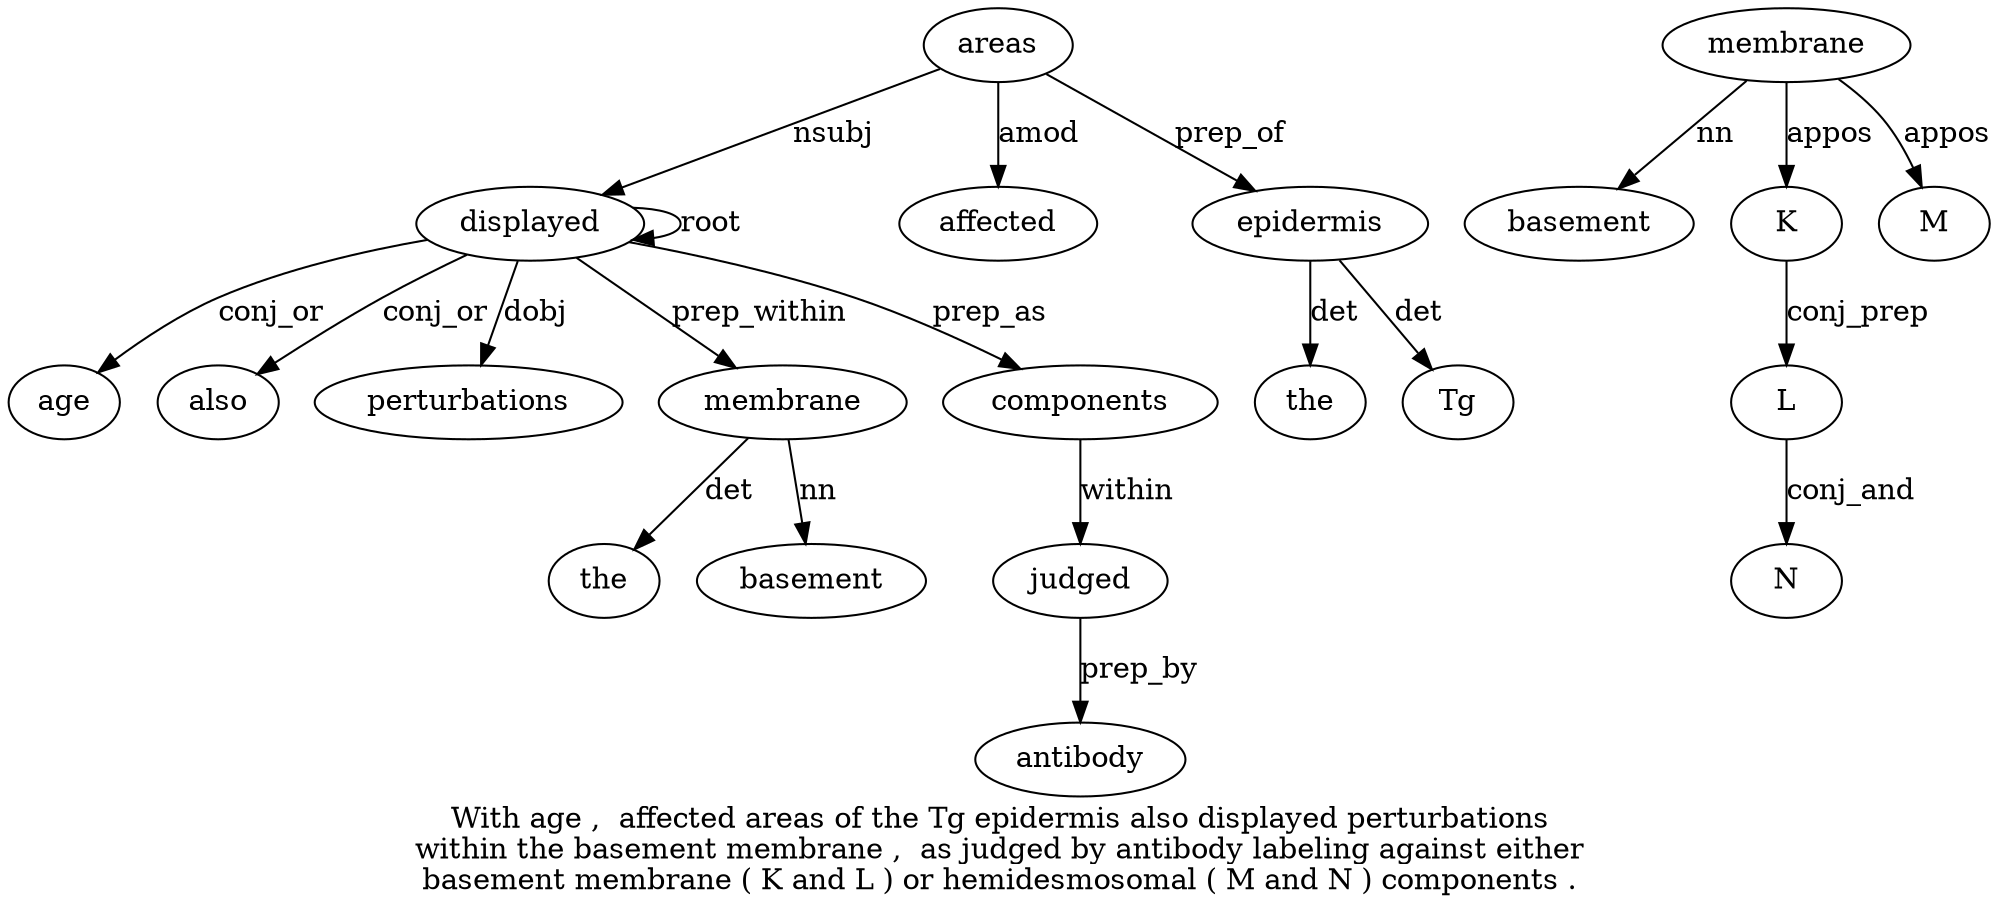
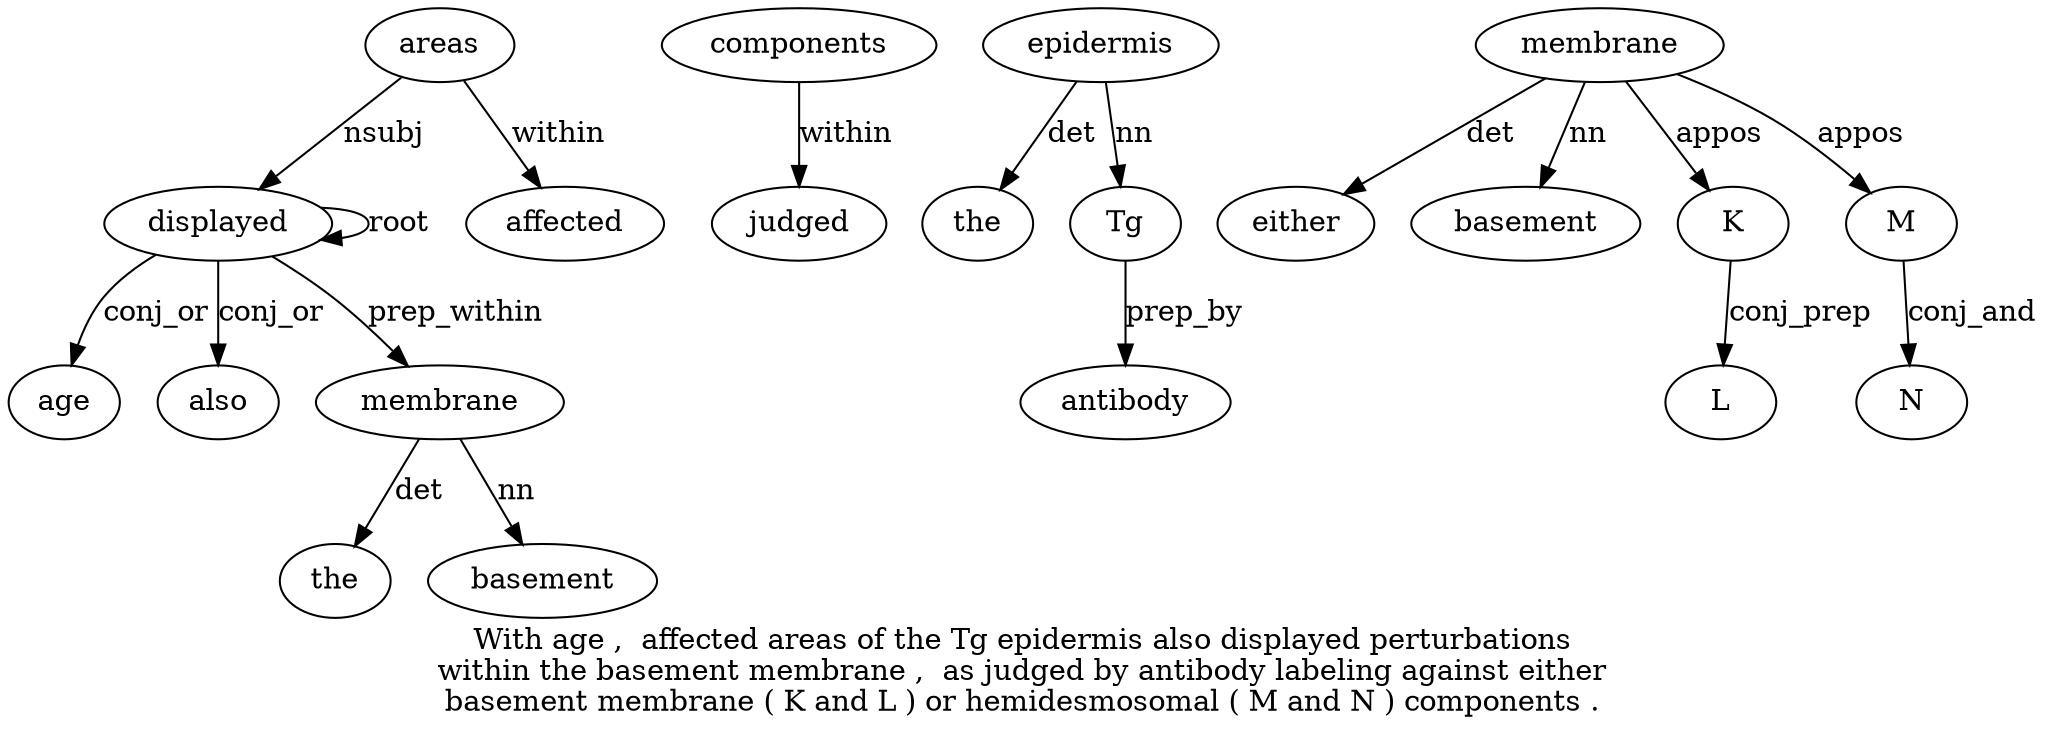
edge "areas" -> "epidermis": removed, label "prep_of"
edge "areas" -> "affected": label "amod" -> "within"
node "either": added
edge "displayed" -> "components": removed, label "prep_as"
edge "epidermis" -> "Tg": label "det" -> "nn"
node "perturbations": removed
edge "L" -> "N": now "M" -> "N"
edge "judged" -> "antibody": now "Tg" -> "antibody"
